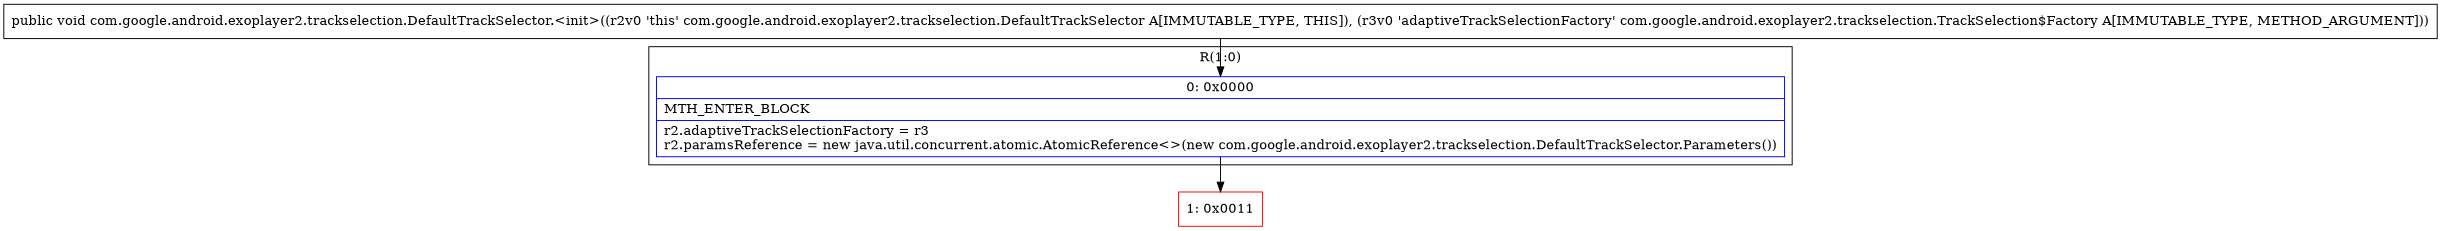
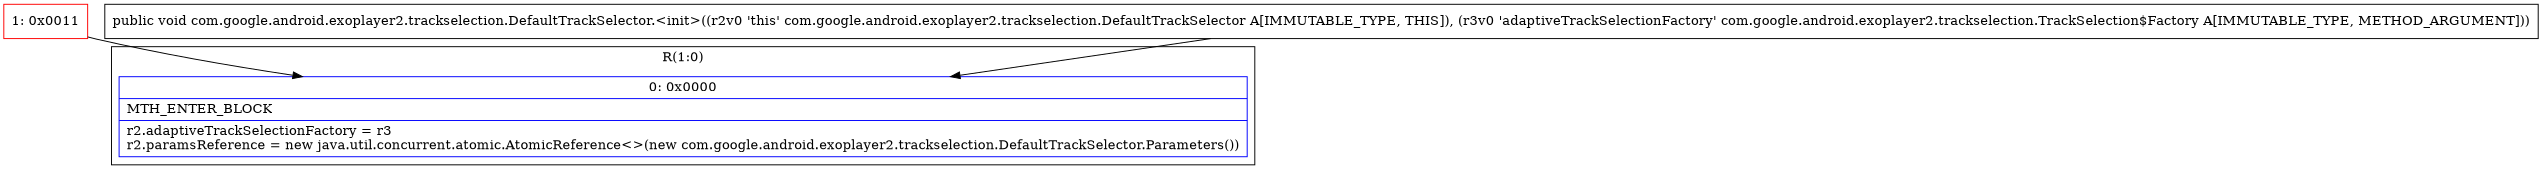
edge "0: 0x0000" -> "1: 0x0011": reversed
